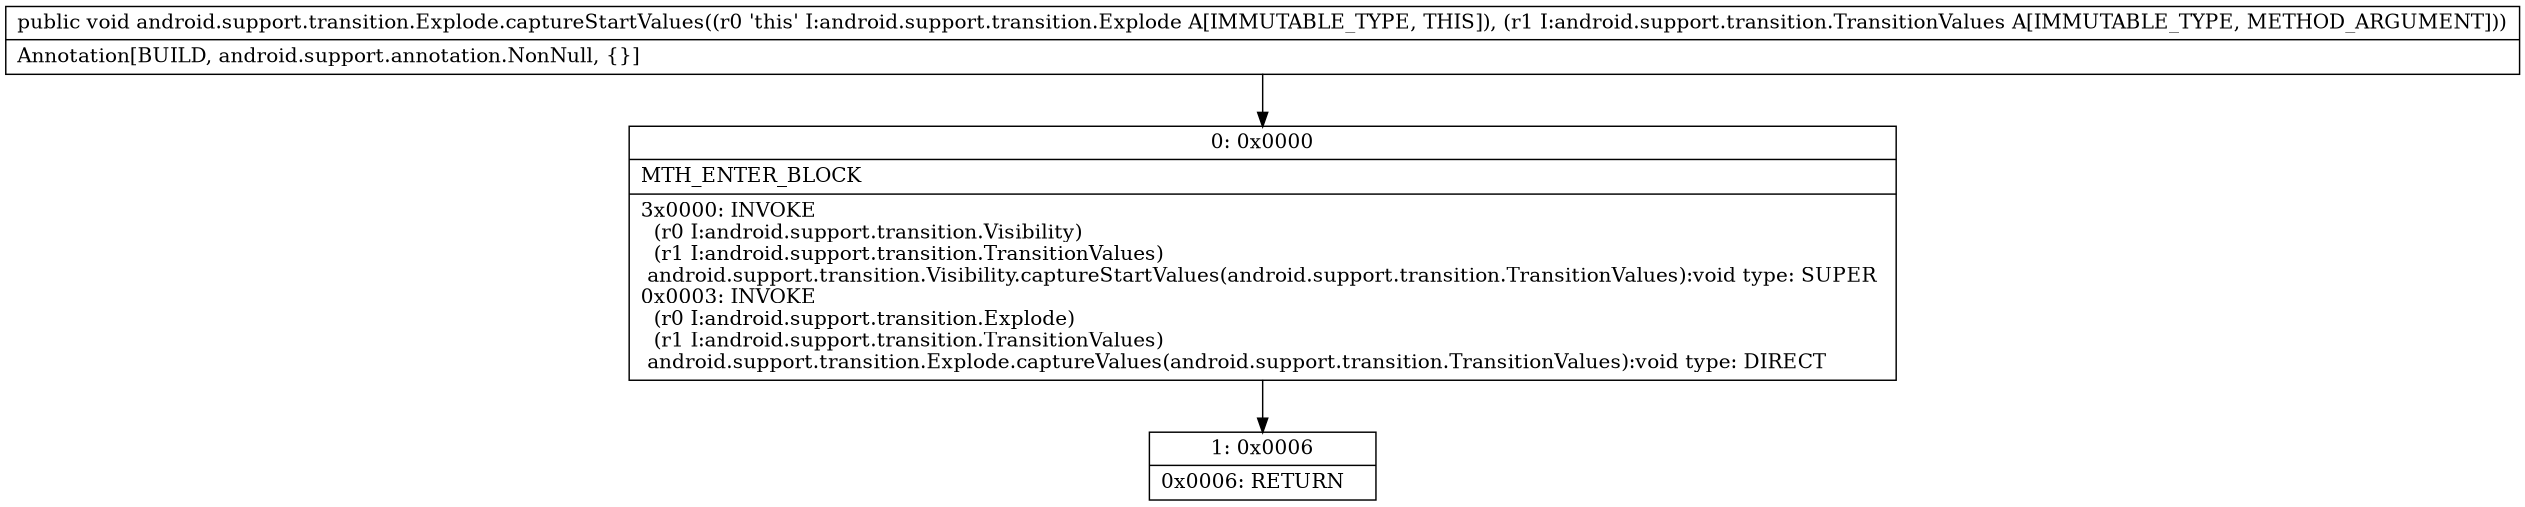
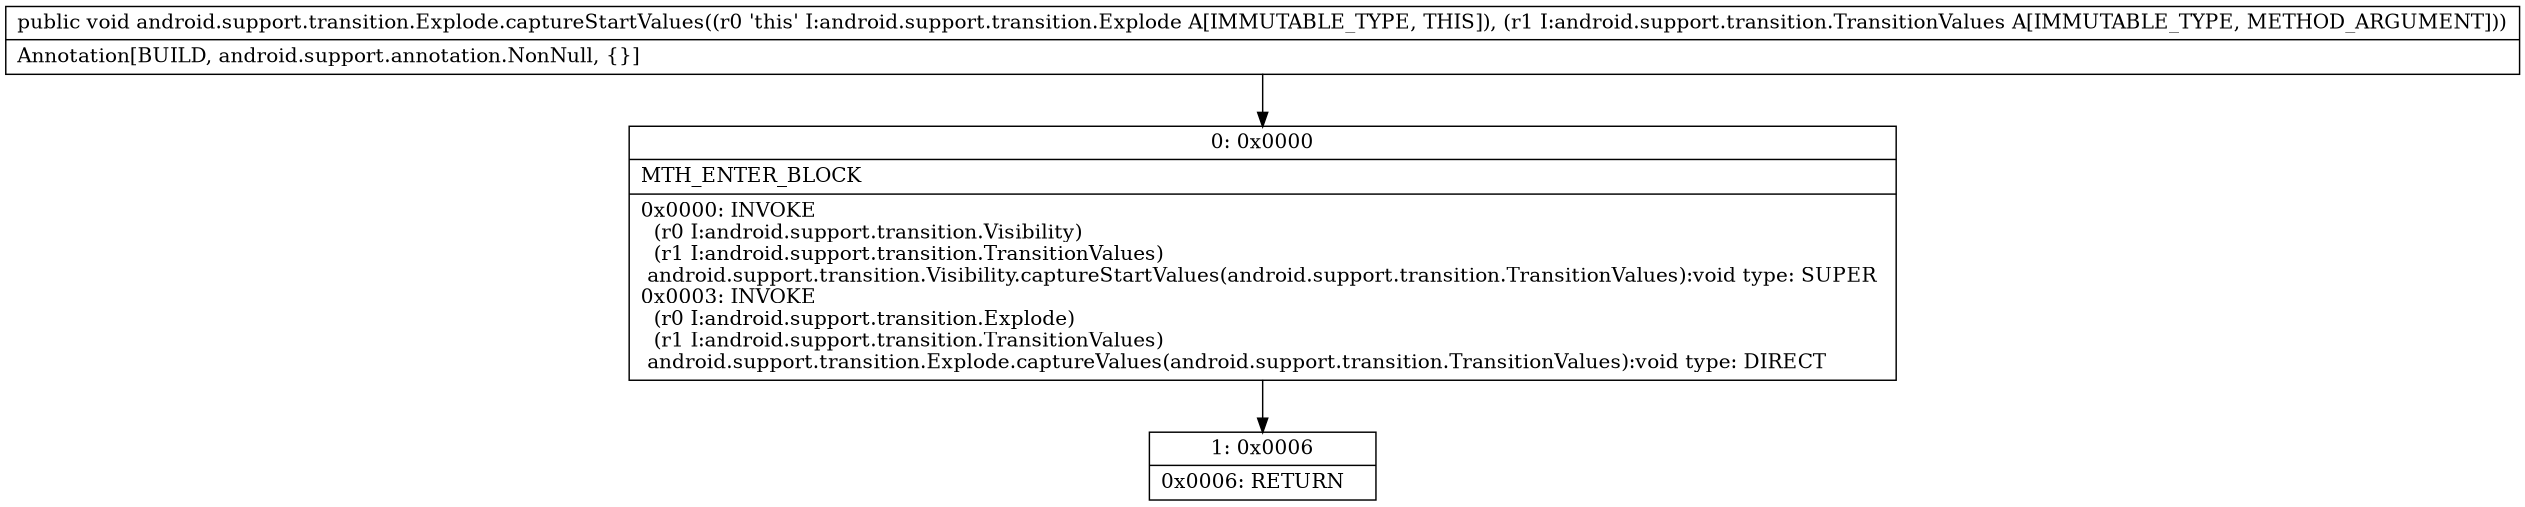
node "0: 0x0000": text "3x0000: INVOKE" -> "0x0000: INVOKE"
